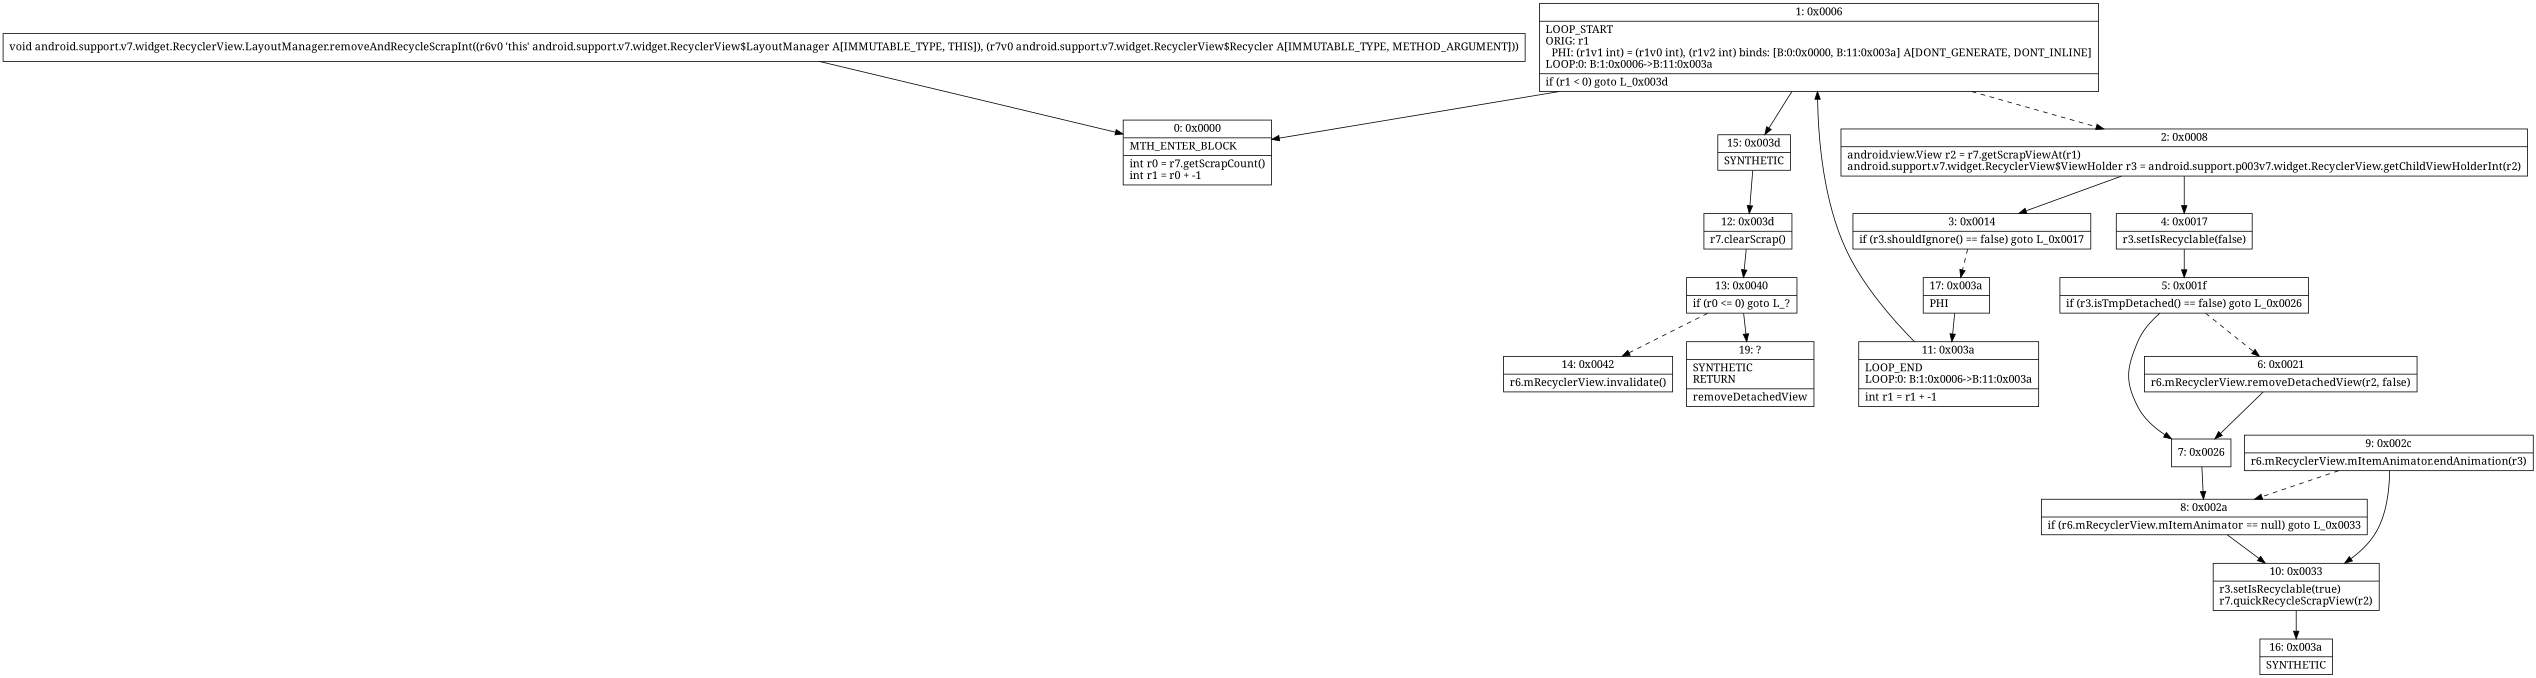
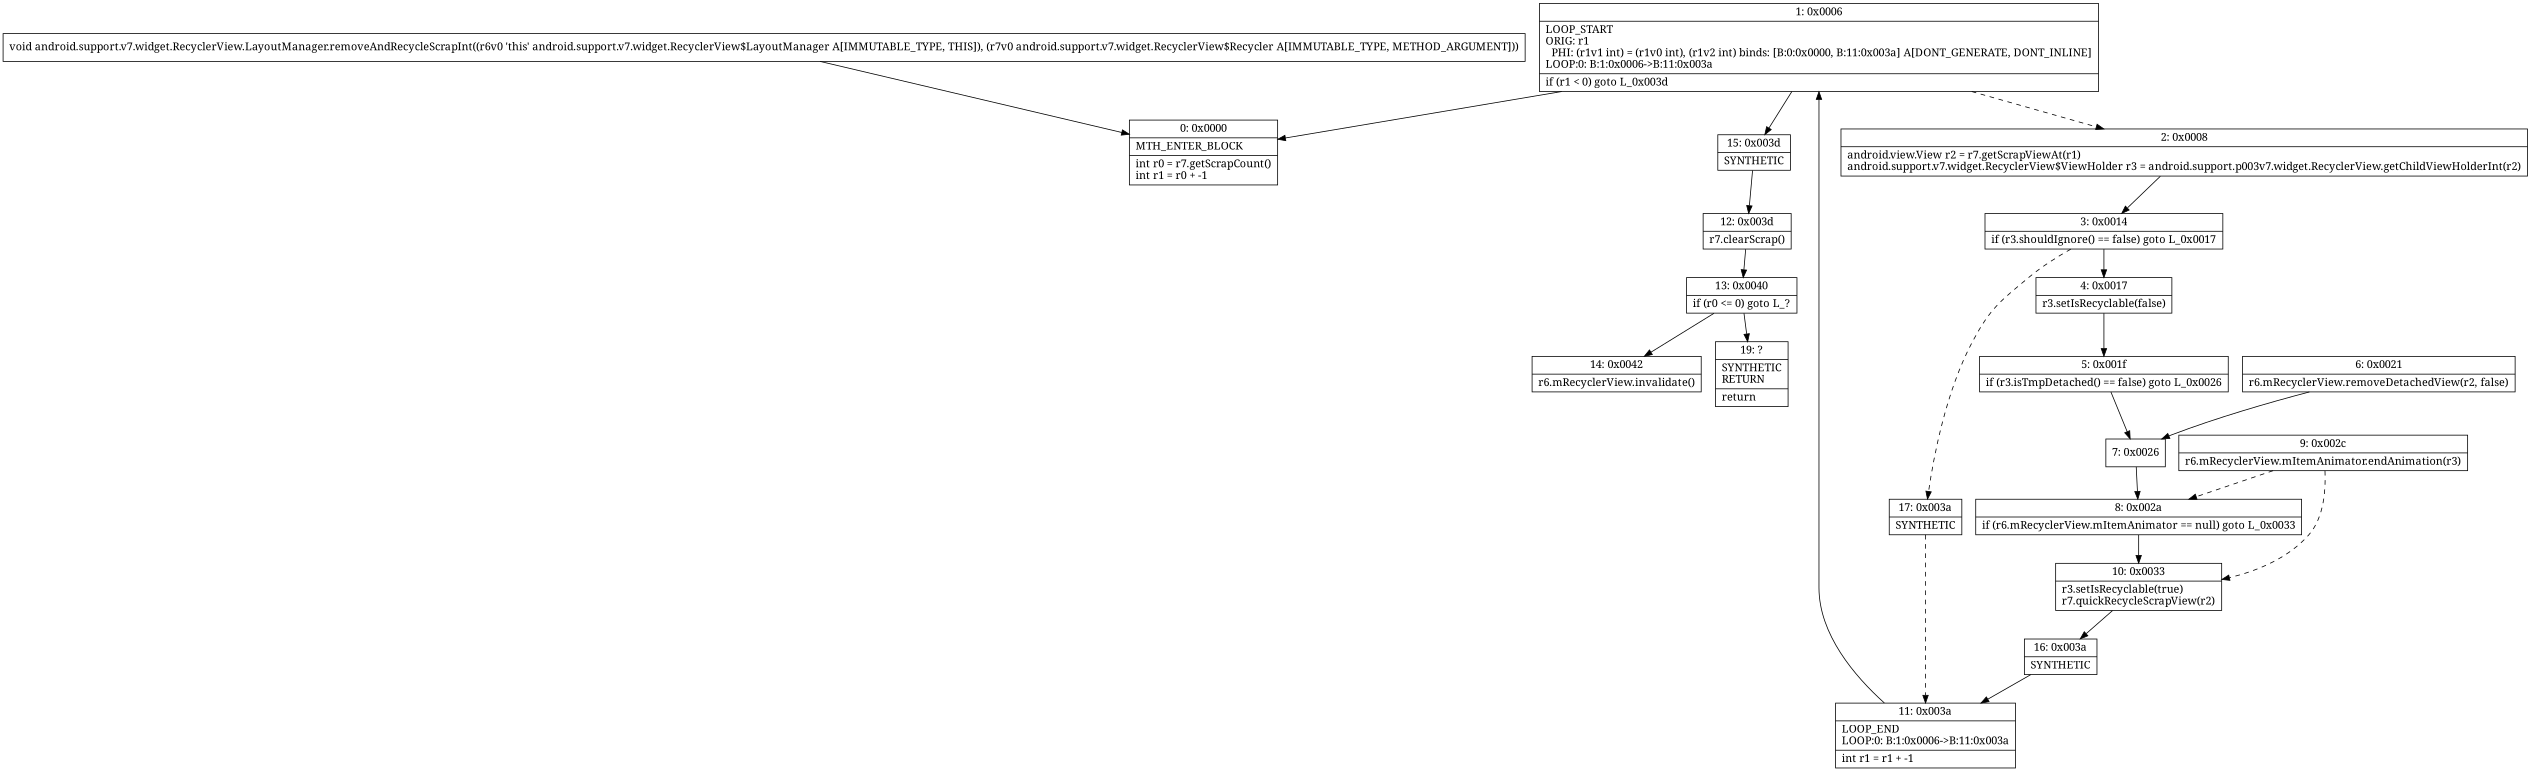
edge "2: 0x0008" -> "4: 0x0017": now "3: 0x0014" -> "4: 0x0017"
node "17: 0x003a": text "PHI" -> "SYNTHETIC"
edge "17: 0x003a" -> "11: 0x003a": style solid -> dashed
edge "5: 0x001f" -> "6: 0x0021": removed
edge "13: 0x0040" -> "14: 0x0042": style dashed -> solid
node "19: ?": text "removeDetachedView" -> "return"
edge "9: 0x002c" -> "10: 0x0033": style solid -> dashed
edge "16: 0x003a" -> "11: 0x003a": added
